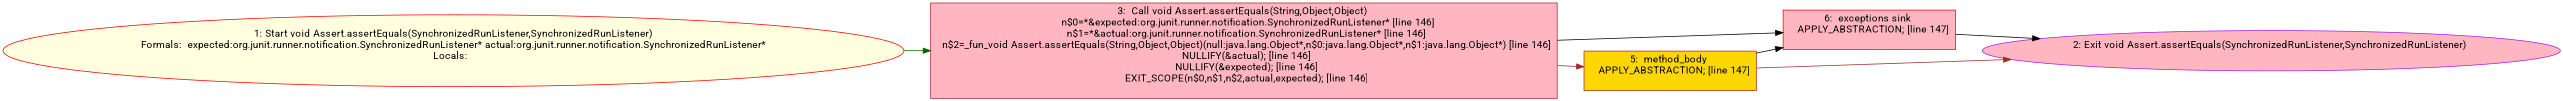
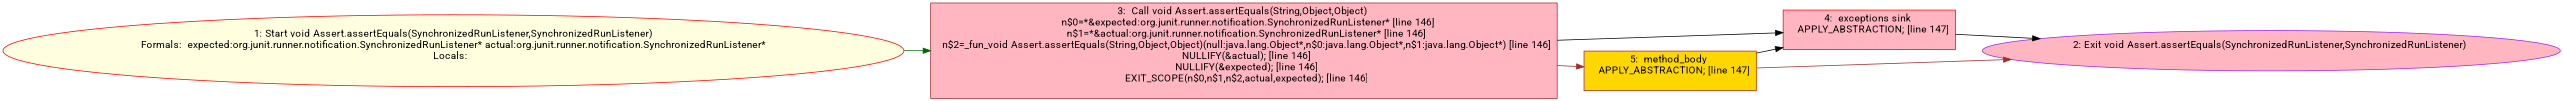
node "6:  exceptions sink APPLY_ABSTRACTION; [line 147]": label "6:  exceptions sink APPLY_ABSTRACTION; [line 147]" -> "4:  exceptions sink APPLY_ABSTRACTION; [line 147]"
